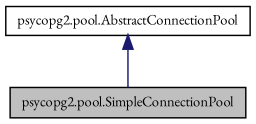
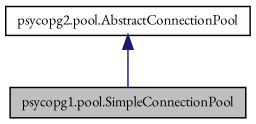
node "psycopg2.pool.SimpleConnectionPool": label "psycopg2.pool.SimpleConnectionPool" -> "psycopg1.pool.SimpleConnectionPool"
